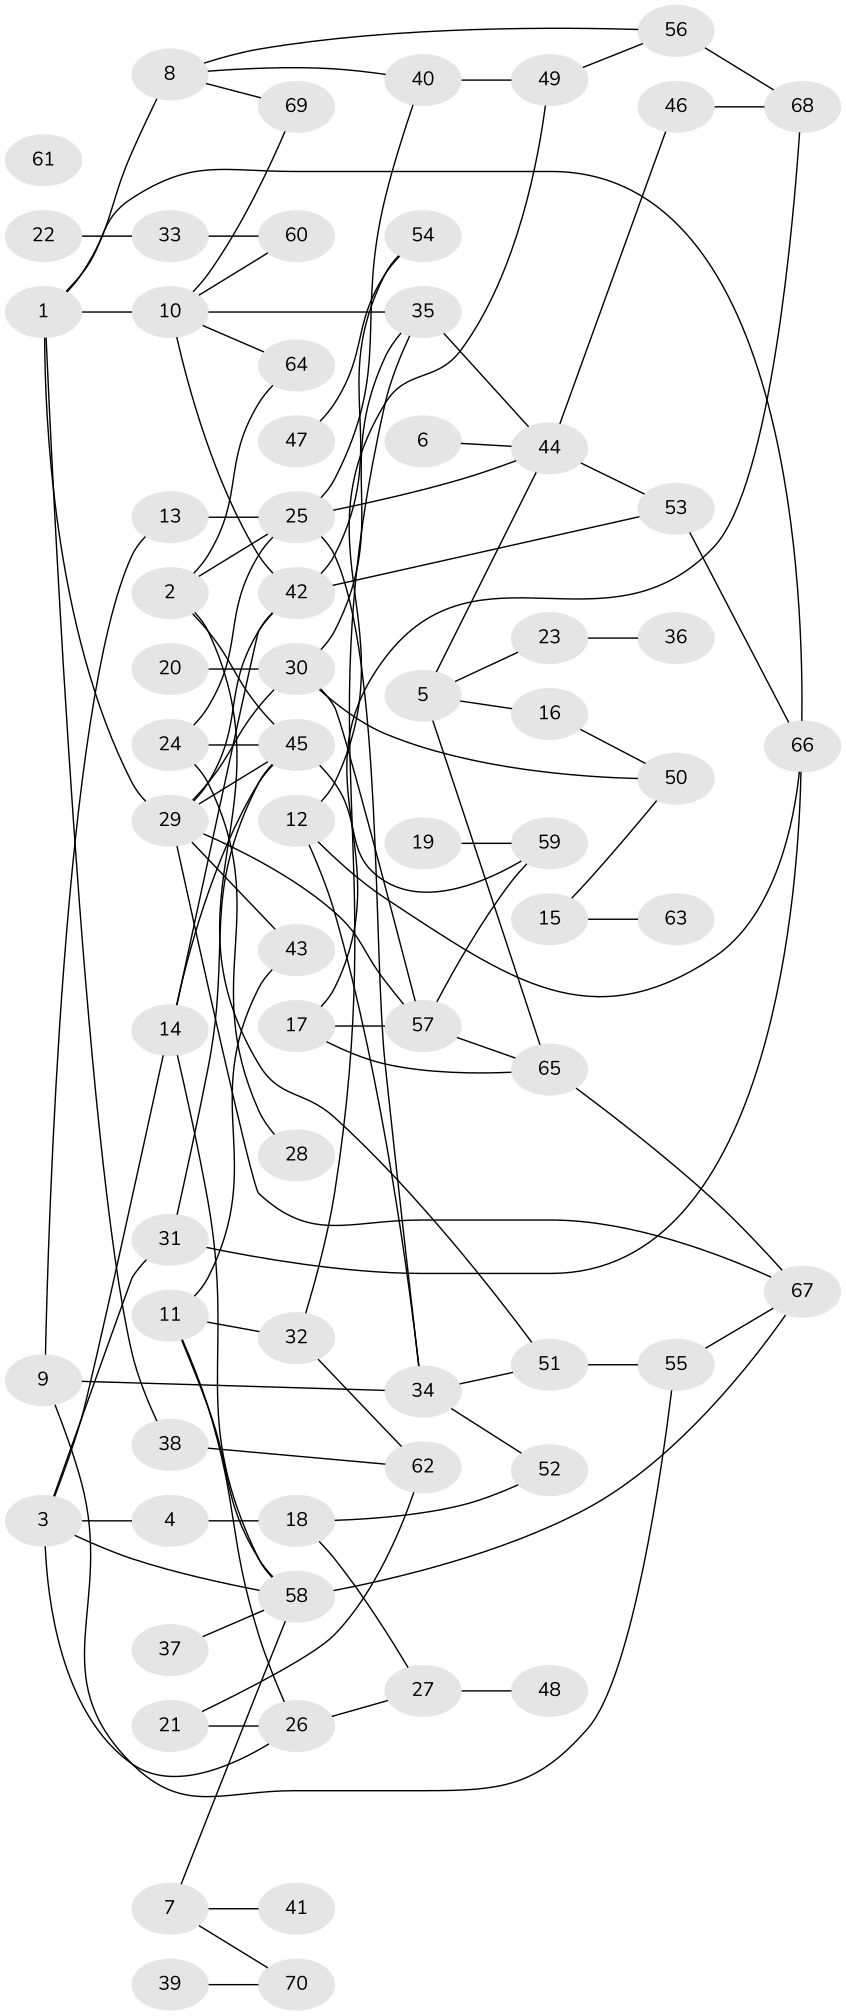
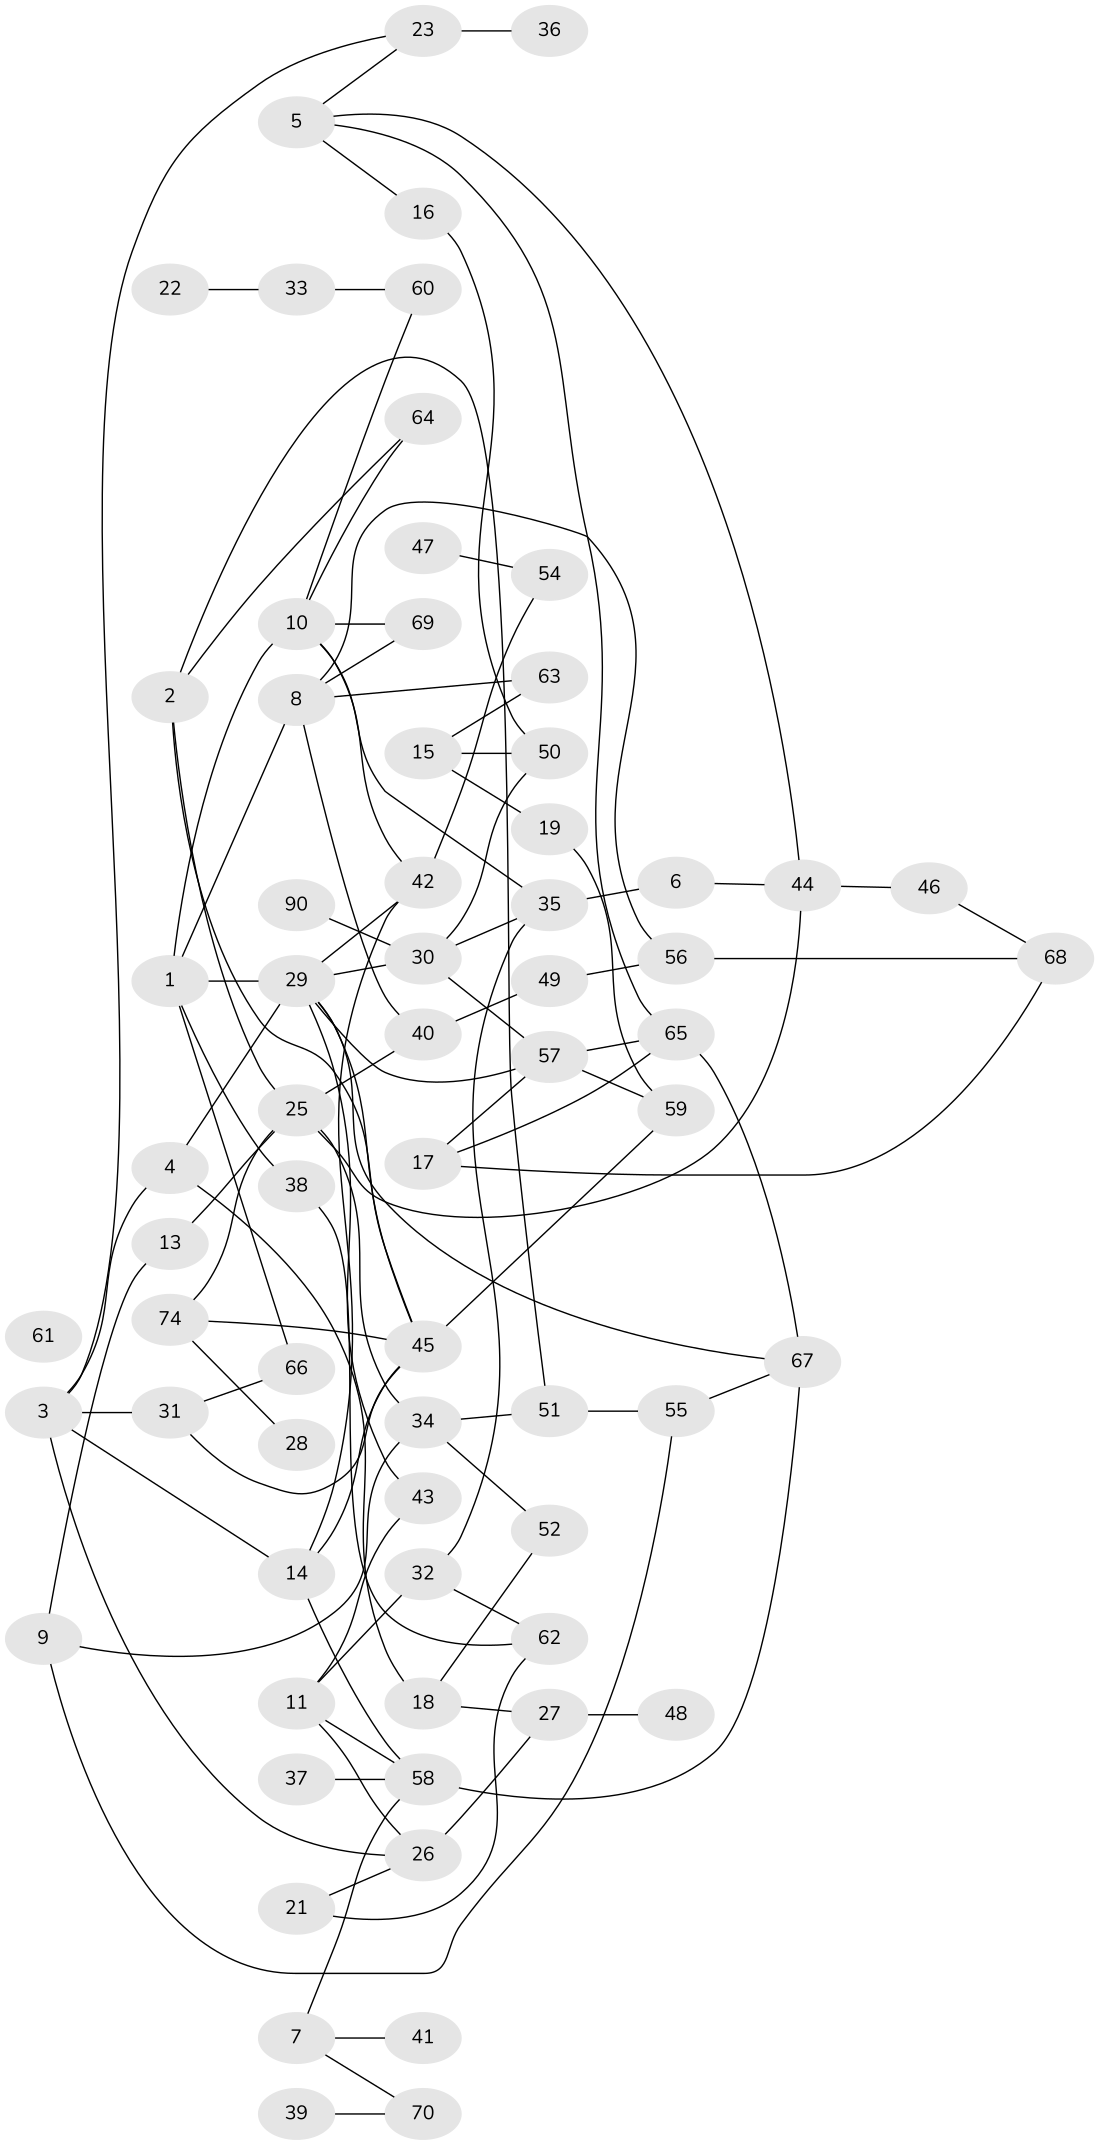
edge "35" -- "44": now "35" -- "6"
node "53": removed
node "20": label "20" -> "90"
edge "63" -- "8": added
node "24": label "24" -> "74"
edge "15" -- "19": added
node "12": removed
edge "29" -- "4": added
edge "3" -- "58": now "3" -- "23"
